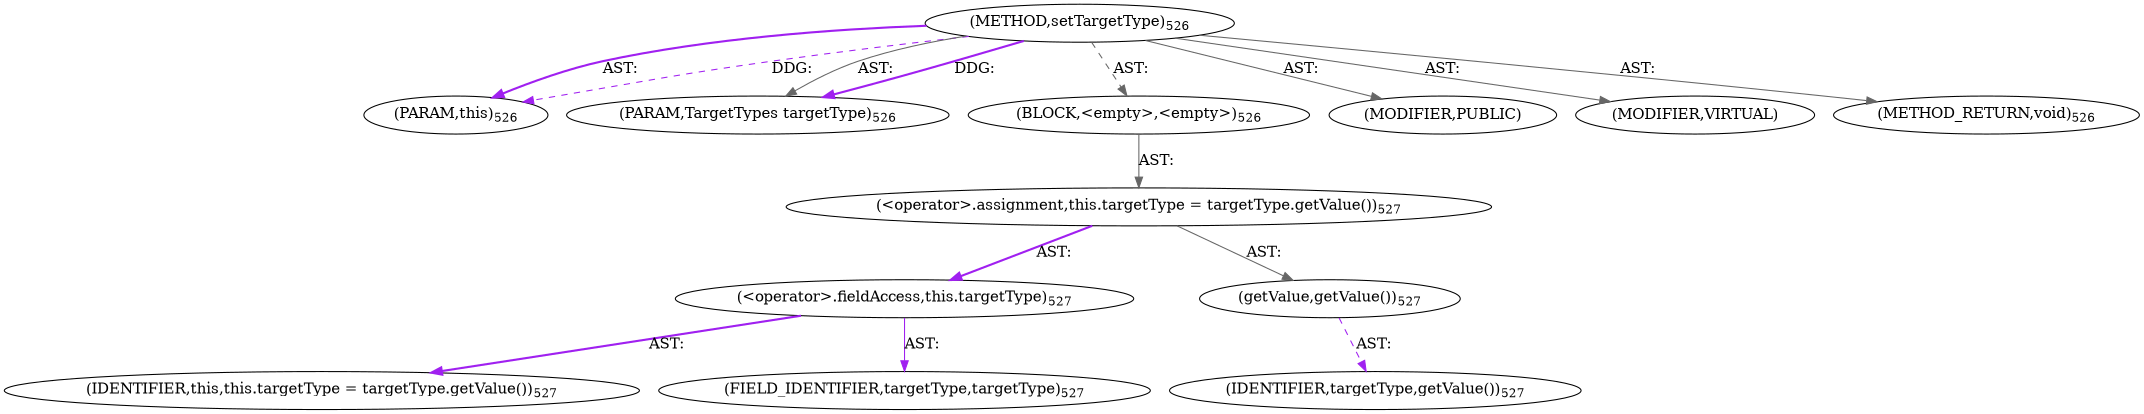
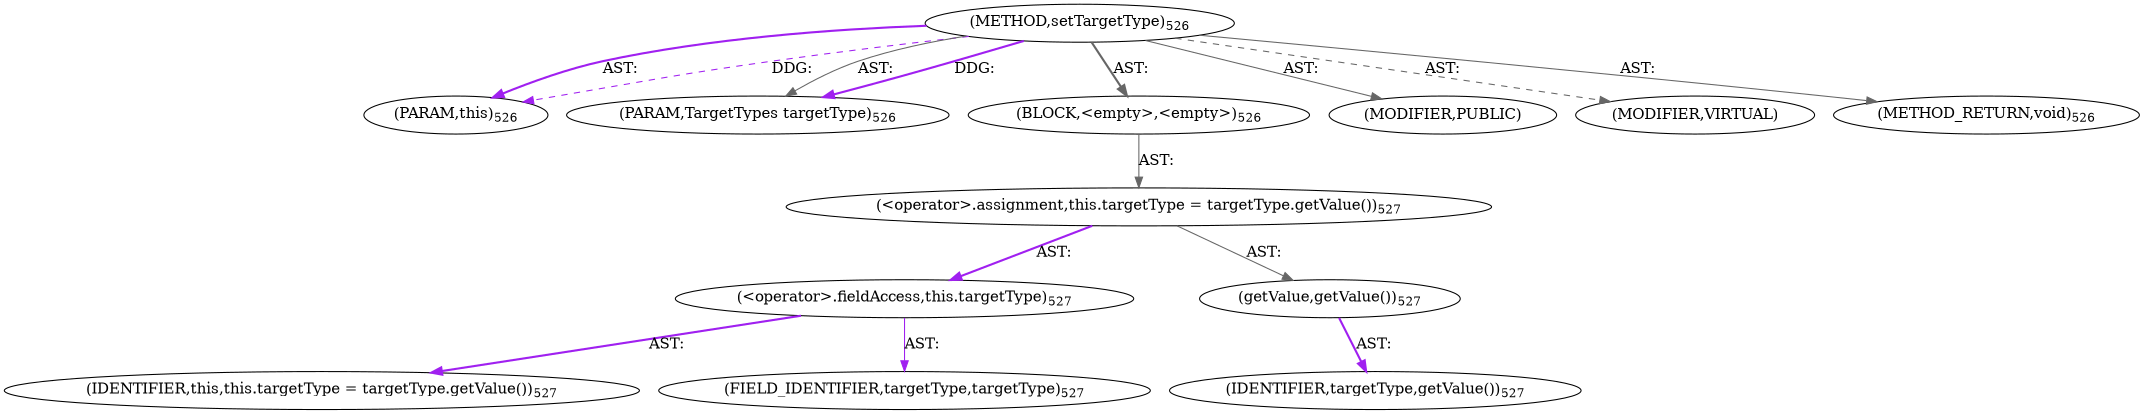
edge "(METHOD,setTargetType)" -> "(BLOCK,<empty>,<empty>)": style dashed -> bold
edge "(METHOD,setTargetType)" -> "(MODIFIER,VIRTUAL)": style solid -> dashed
edge "(getValue,getValue())" -> "(IDENTIFIER,targetType,getValue())": style dashed -> bold
